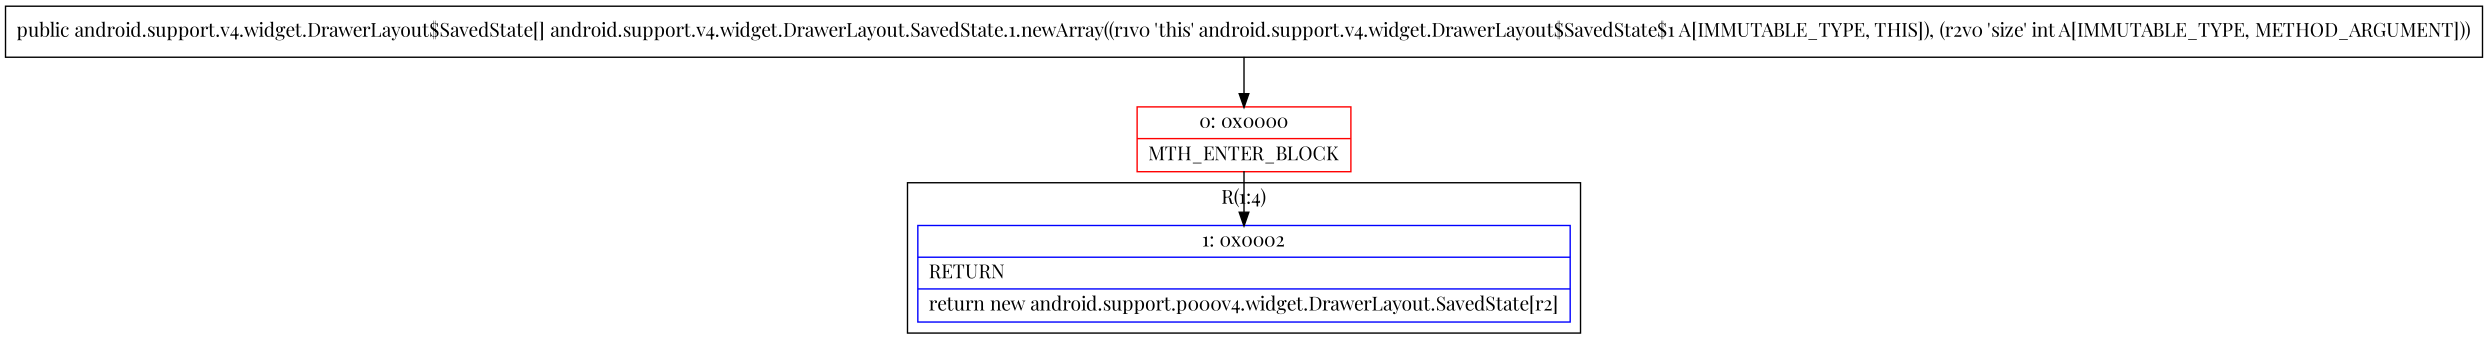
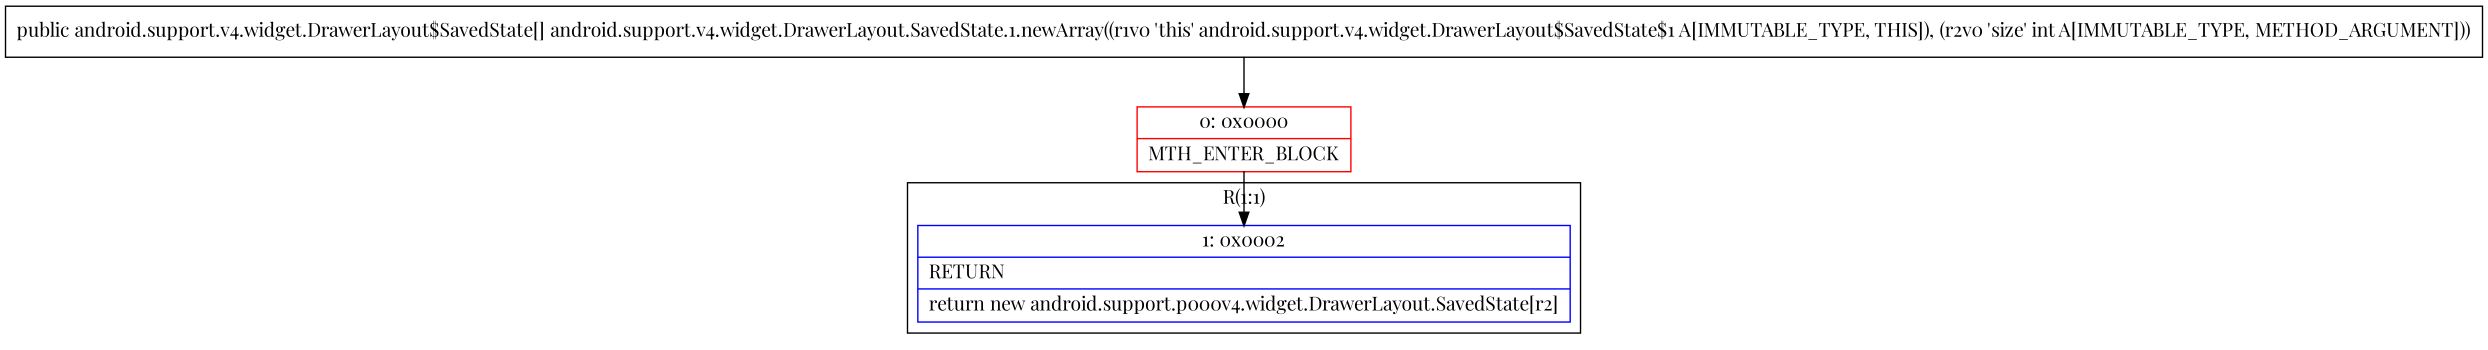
cluster "R(1:4)": label "R(1:4)" -> "R(1:1)"
